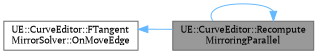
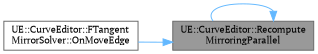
edge "UE::CurveEditor::Recompute MirroringParallel" -> "UE::CurveEditor::FTangent MirrorSolver::OnMoveEdge": reversed
